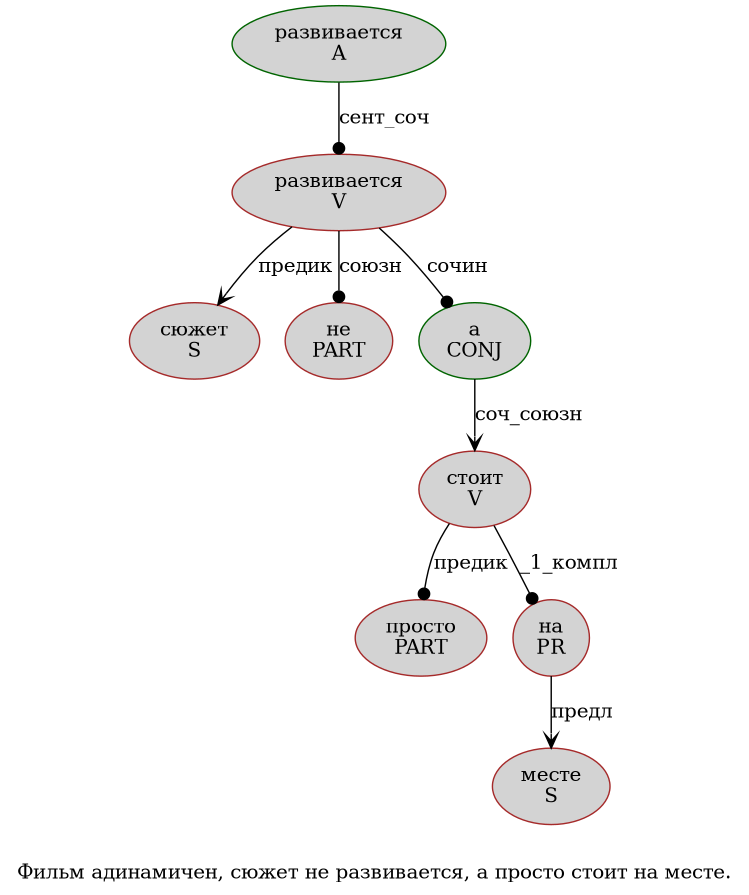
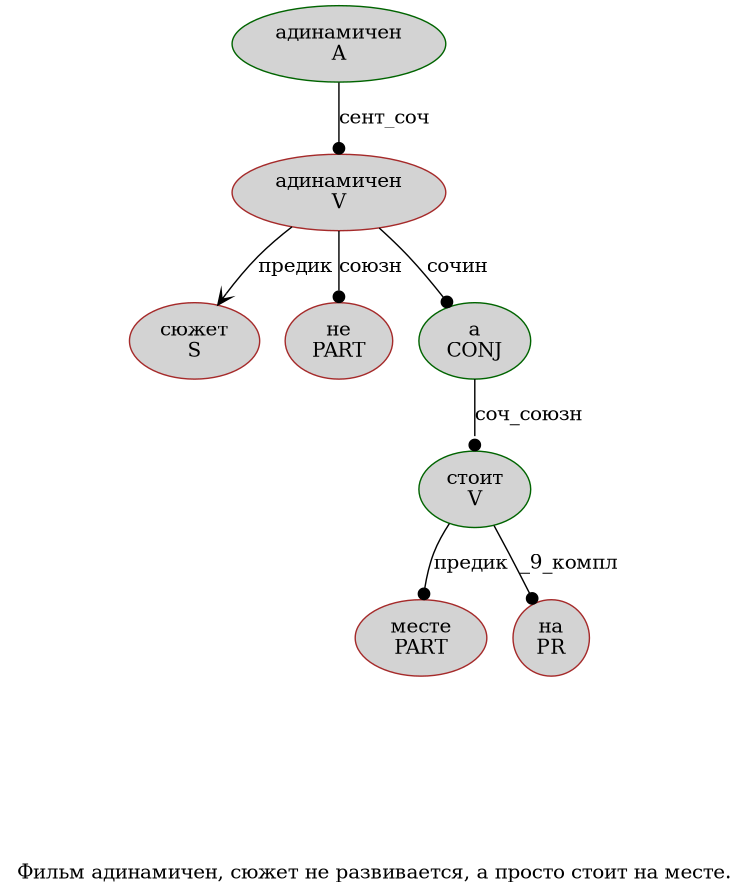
node "развивается A": label "развивается A" -> "адинамичен A"
node "развивается V": label "развивается V" -> "адинамичен V"
edge "а CONJ" -> "стоит V": arrowhead vee -> dot
node "стоит V": color brown -> darkgreen
edge "стоит V" -> "на PR": label "_1_компл" -> "_9_компл"
node "просто PART": label "просто PART" -> "месте PART"
node "месте S": removed
